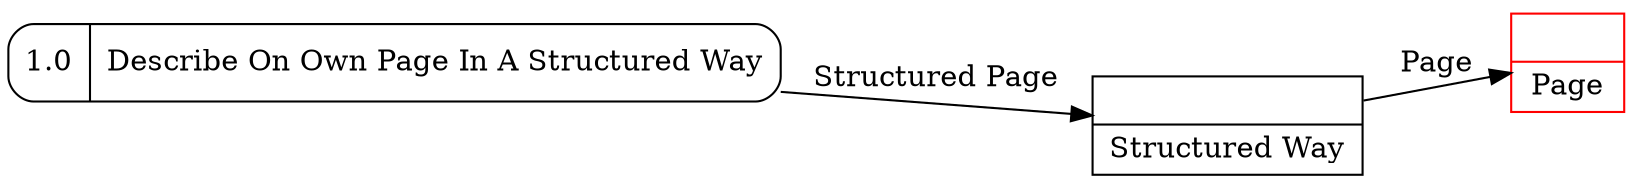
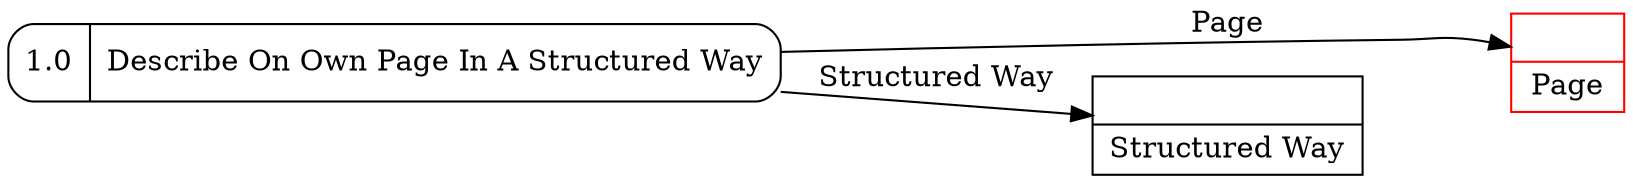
edge "1.0" -> "Structured Way": label "Structured Page" -> "Structured Way"
edge "Structured Way" -> "Page": now "1.0" -> "Page"
